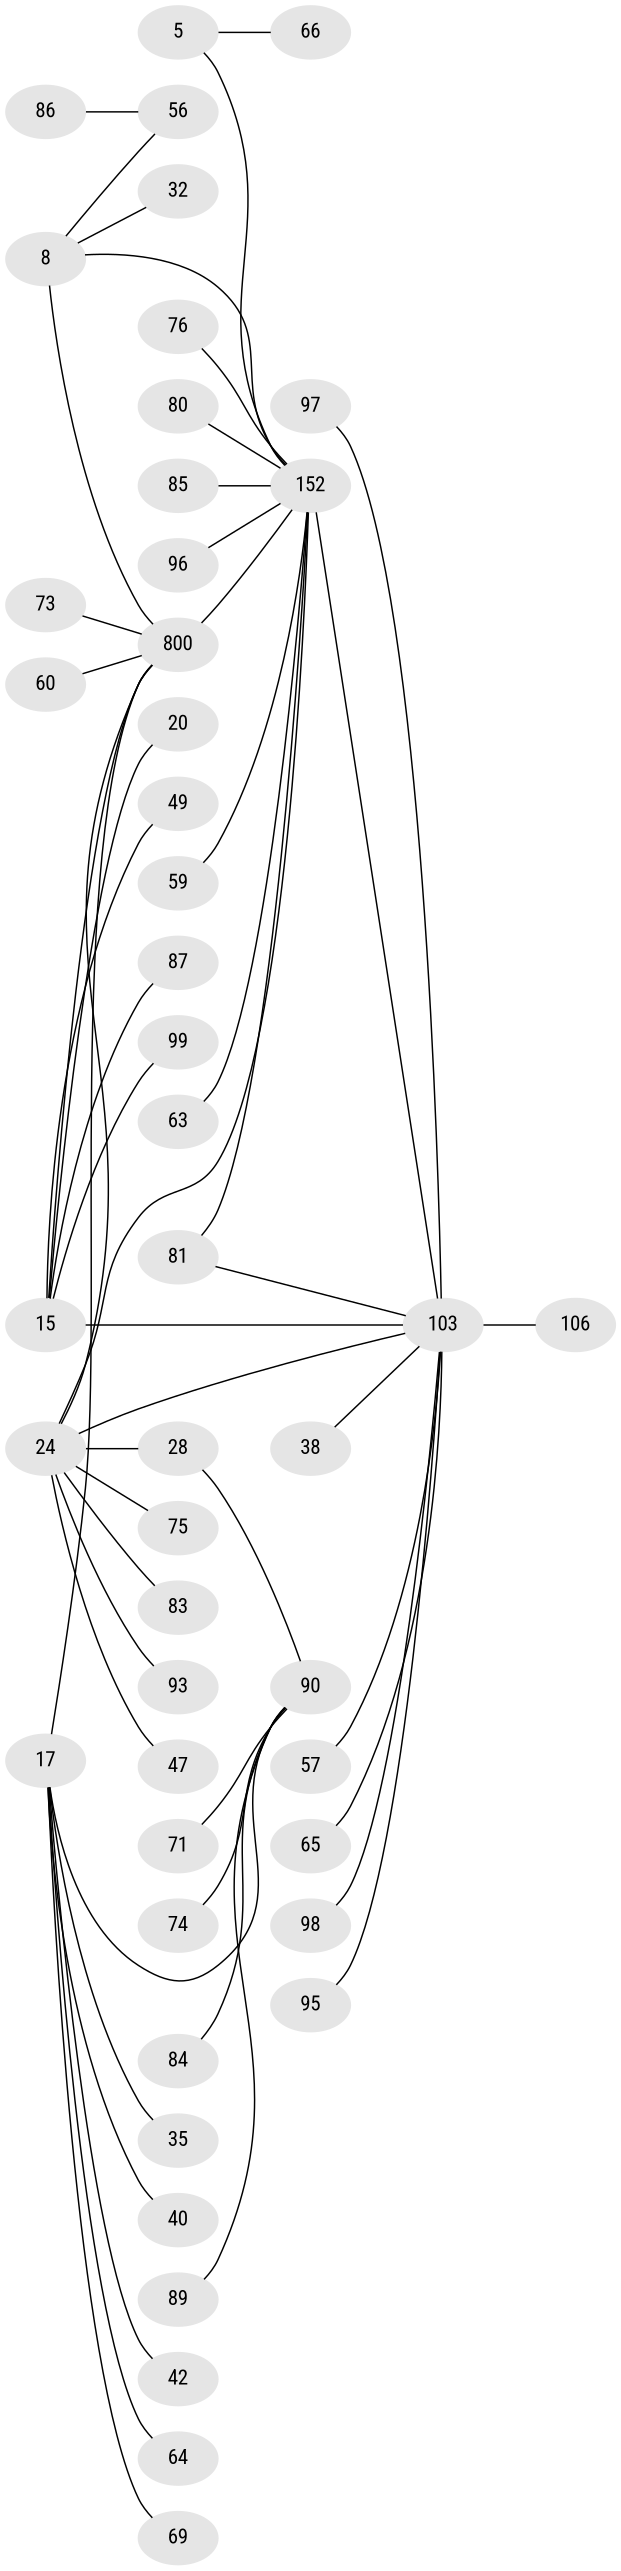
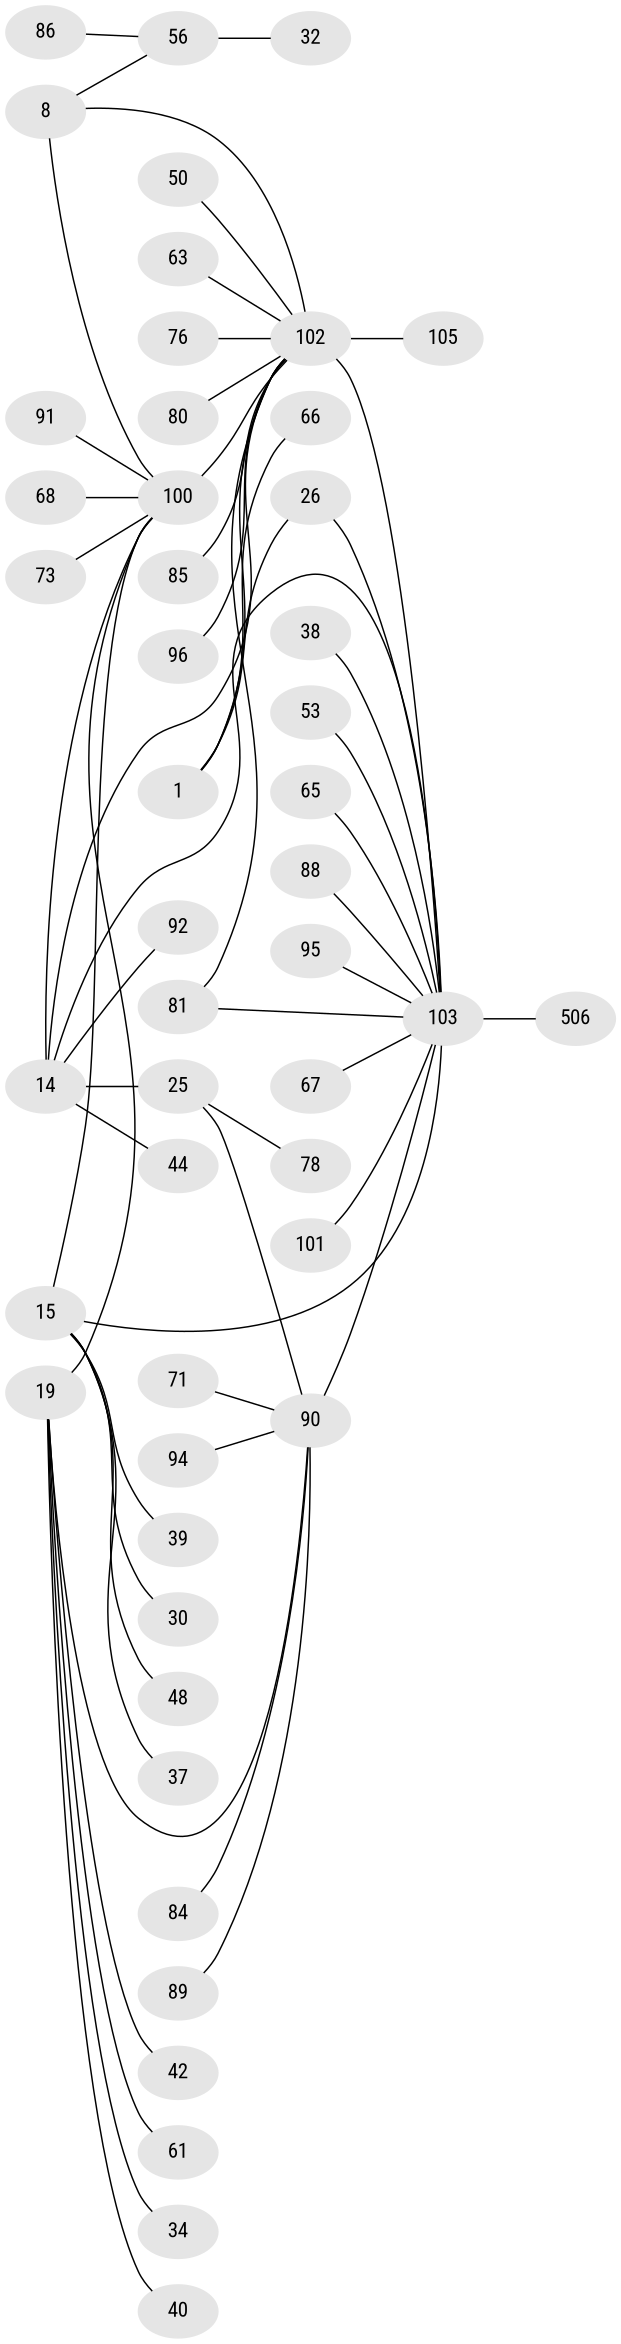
node "5": label "5" -> "1"
edge "32" -- "8": now "32" -- "56"
node "105": added
node "97": label "97" -> "67"
node "91": added
node "152": label "152" -> "102"
node "26": added
node "800": label "800" -> "100"
node "60": label "60" -> "68"
node "20": label "20" -> "30"
node "49": label "49" -> "48"
node "59": label "59" -> "50"
node "87": label "87" -> "37"
node "99": label "99" -> "39"
node "78": added
edge "103" -- "90": added
node "101": added
node "106": label "106" -> "506"
node "24": label "24" -> "14"
node "28": label "28" -> "25"
node "75": removed
node "83": removed
node "93": label "93" -> "92"
node "17": label "17" -> "19"
node "47": label "47" -> "44"
node "57": label "57" -> "53"
node "74": label "74" -> "94"
node "98": label "98" -> "88"
node "35": label "35" -> "34"
node "64": label "64" -> "61"
node "69": removed
